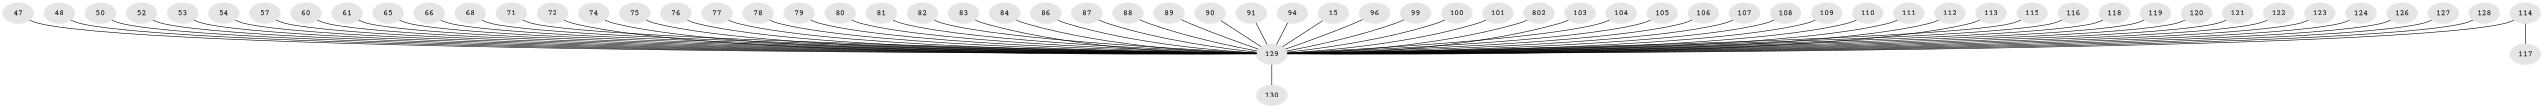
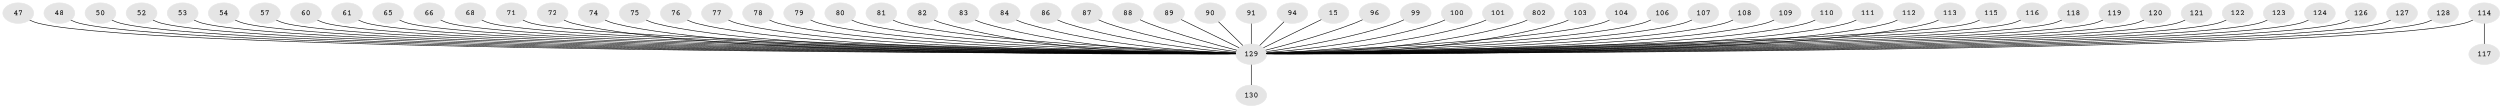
node "105": removed
